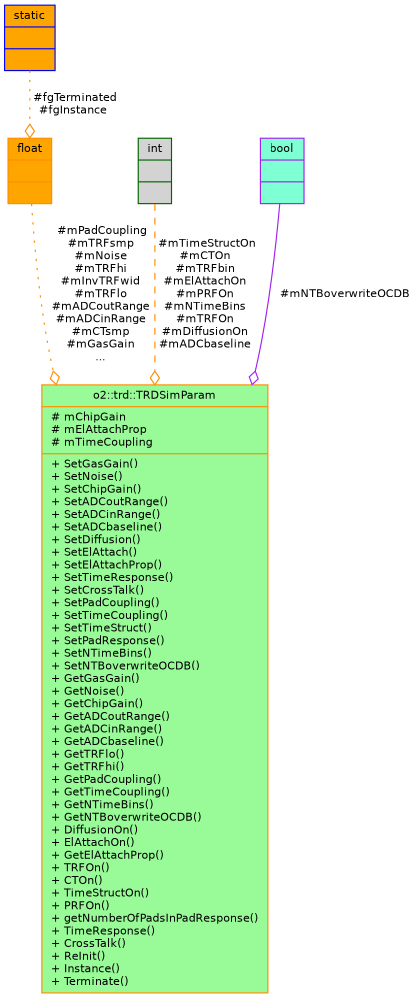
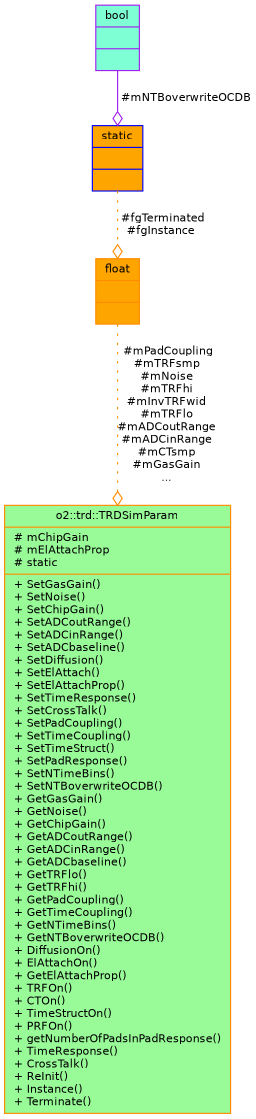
node "int": removed
edge "bool" -> "o2::trd::TRDSimParam": now "bool" -> "static"
node "o2::trd::TRDSimParam": text "# mTimeCoupling" -> "# static"
